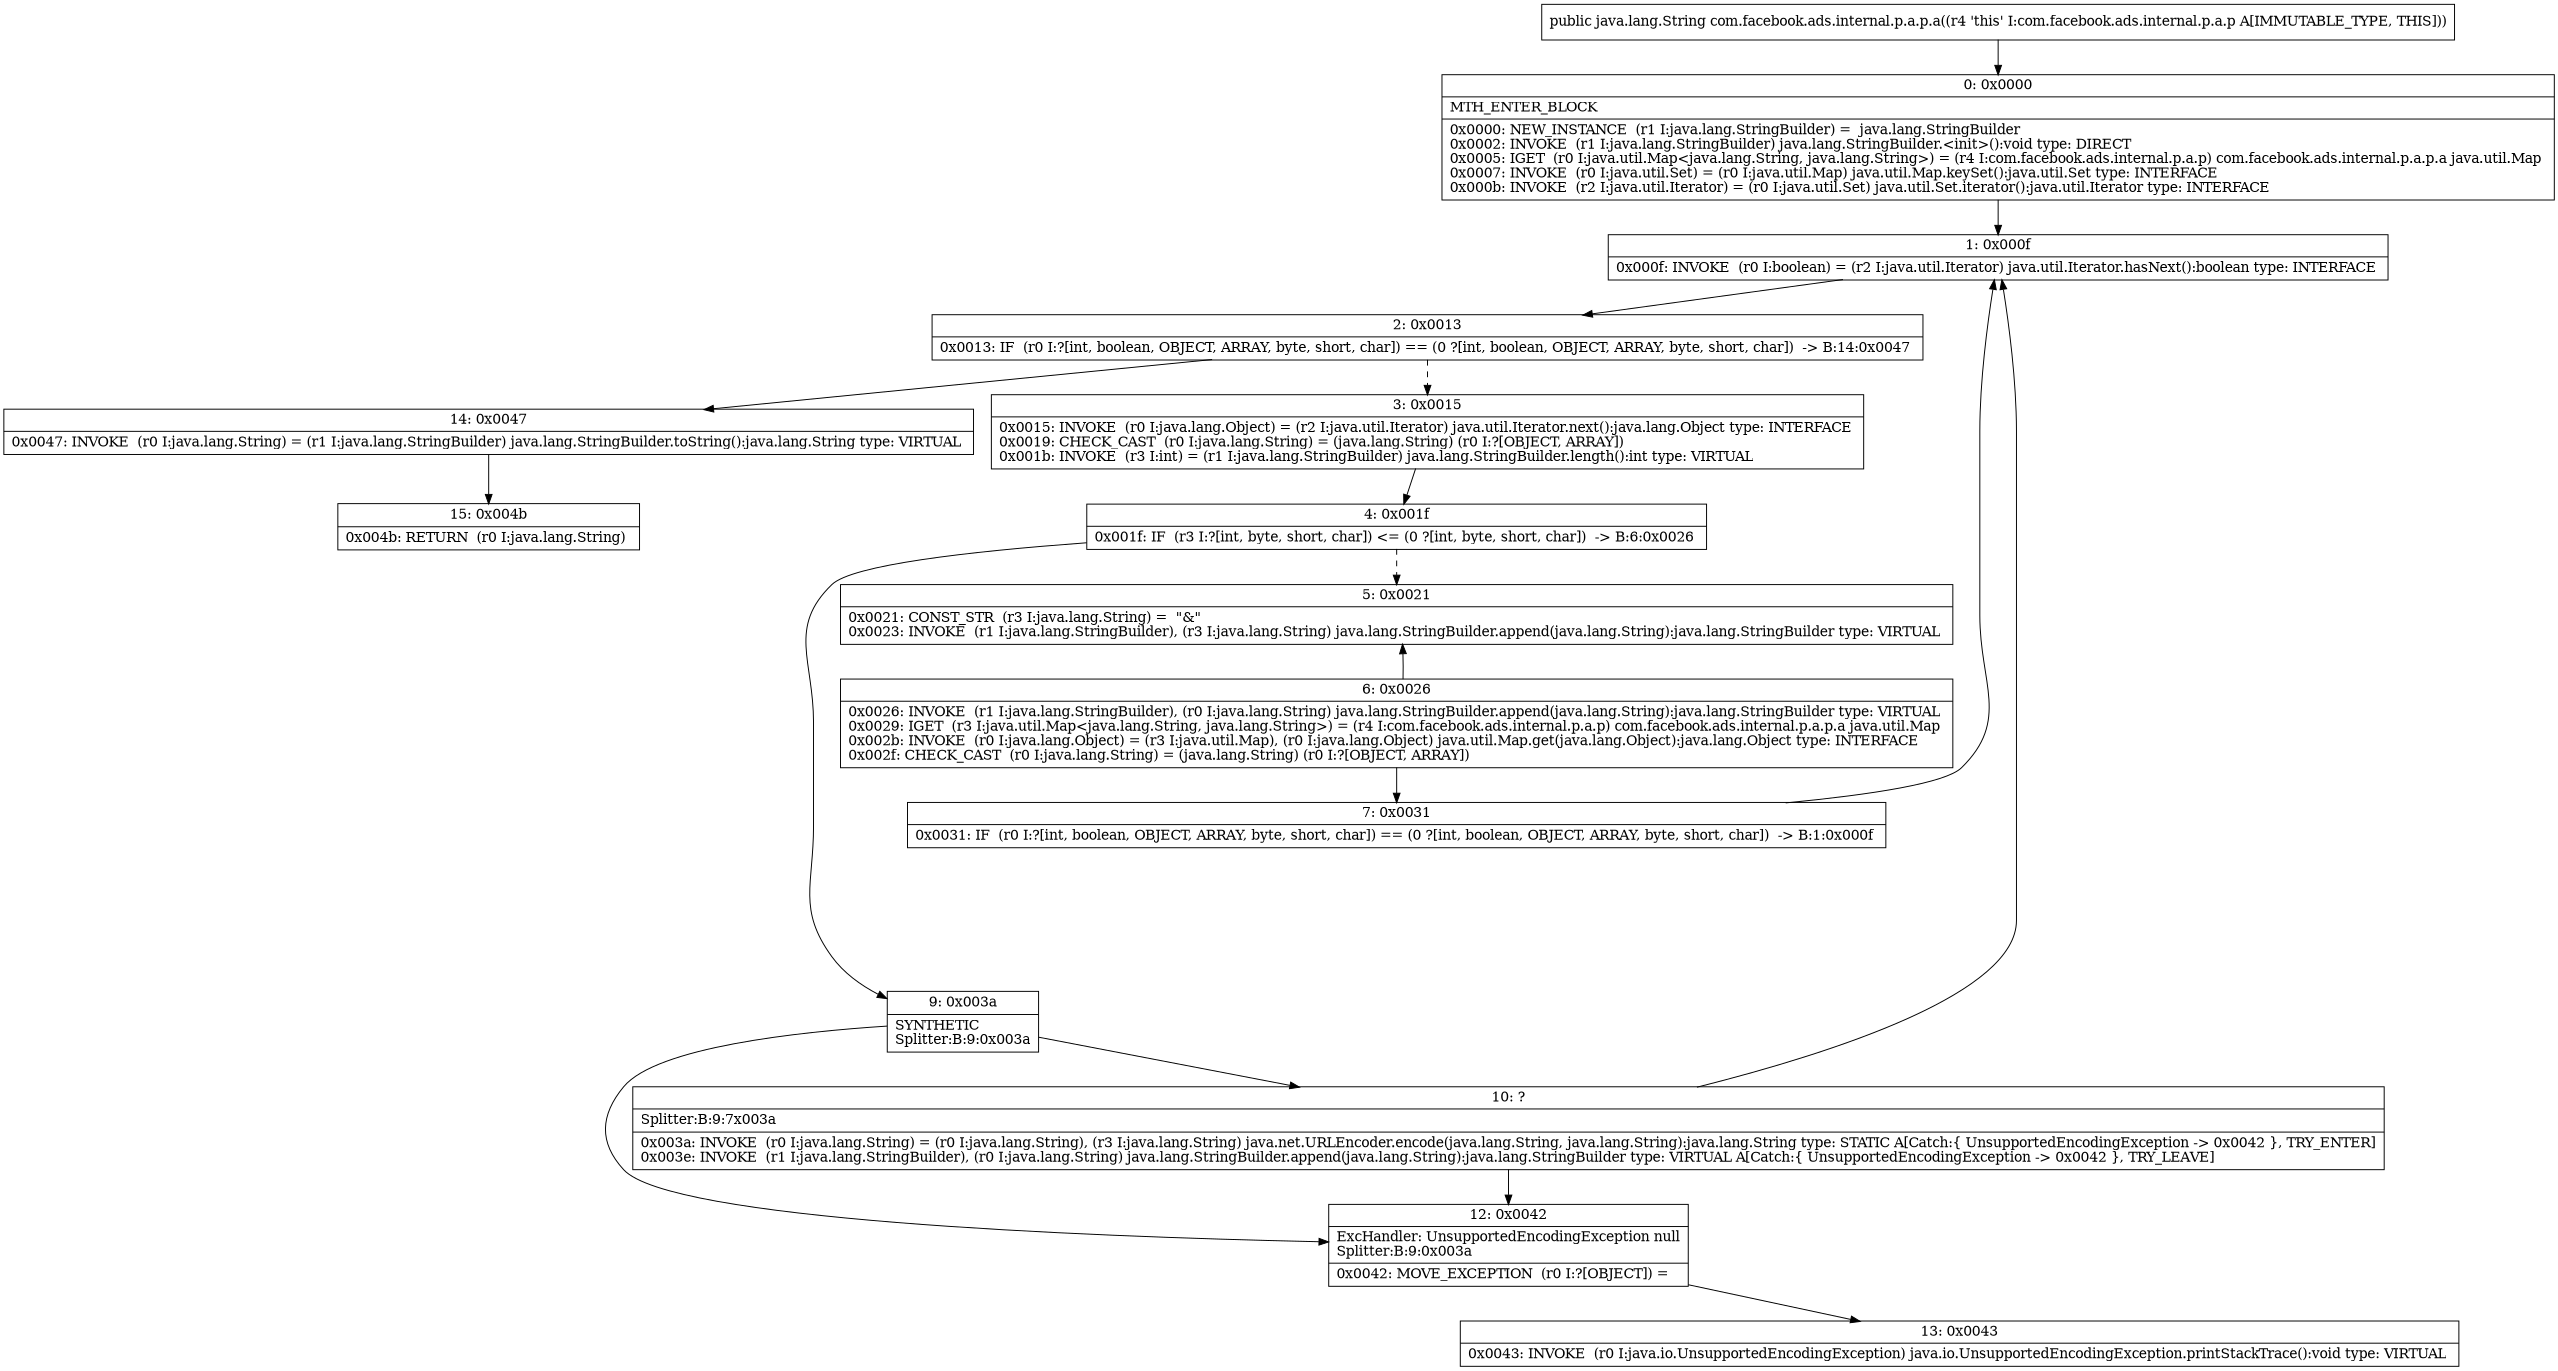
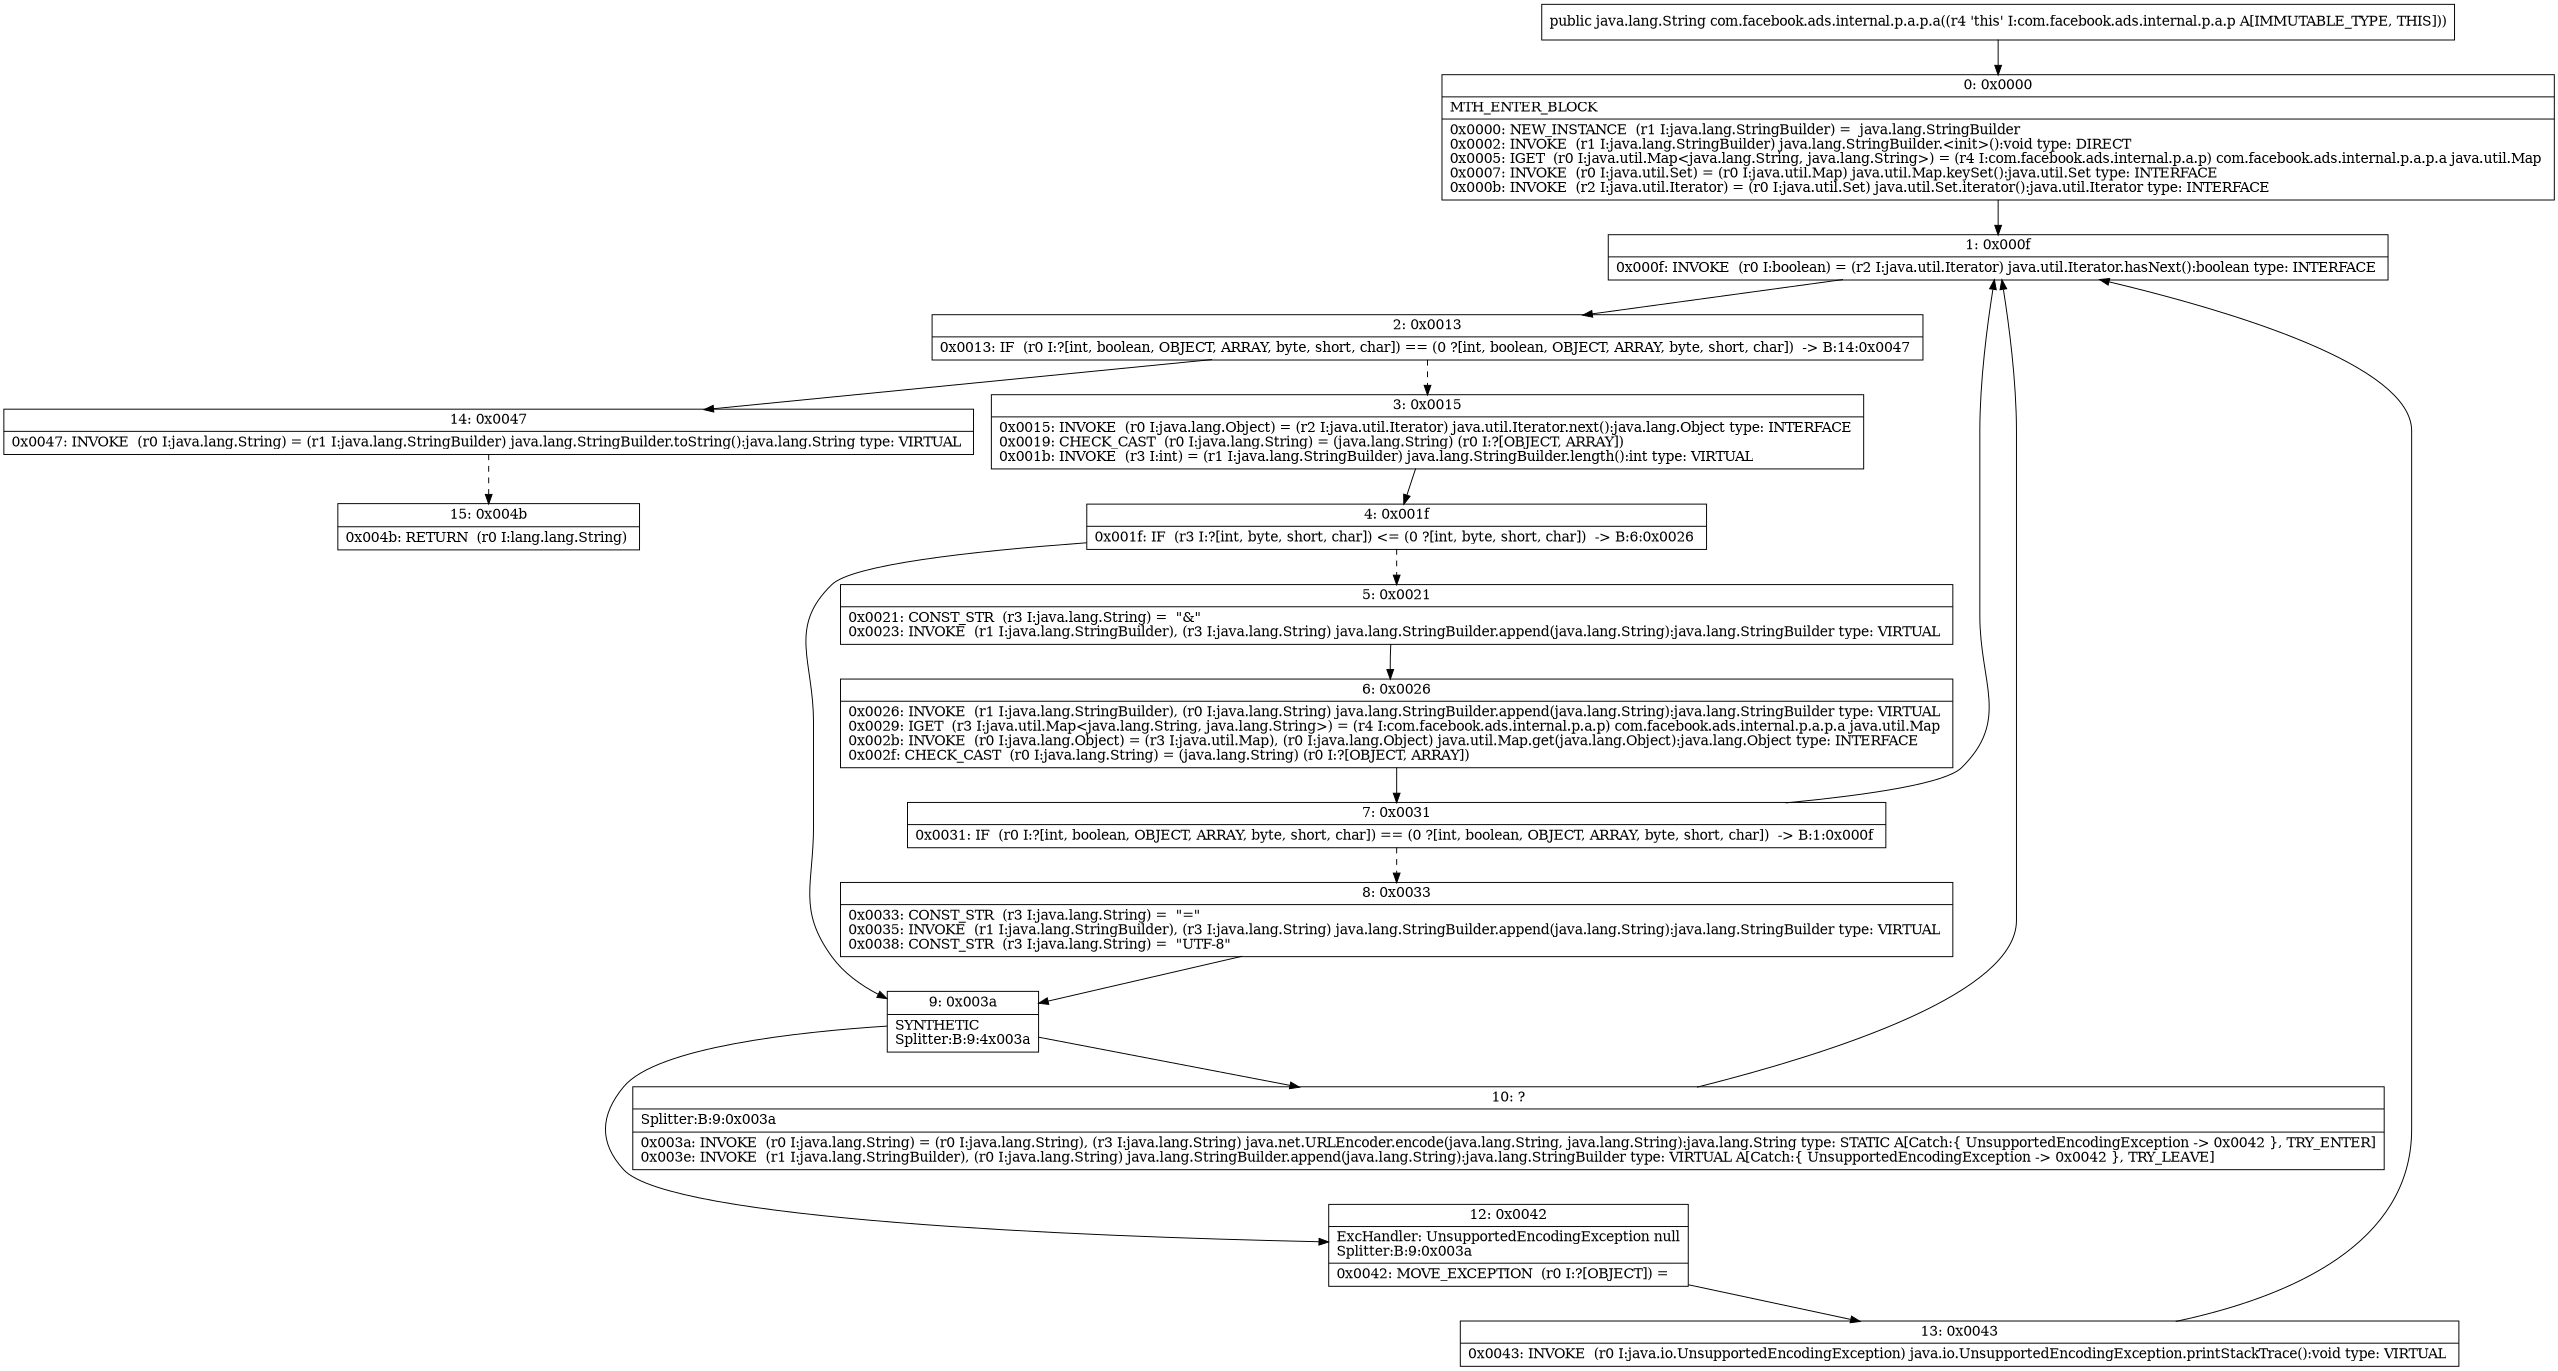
edge "14: 0x0047" -> "15: 0x004b": style solid -> dashed
node "15: 0x004b": text "0x004b: RETURN  (r0 I:java.lang.String)" -> "0x004b: RETURN  (r0 I:lang.lang.String)"
edge "6: 0x0026" -> "5: 0x0021": reversed
edge "13: 0x0043" -> "1: 0x000f": added
node "8: 0x0033": added
node "9: 0x003a": text "Splitter:B:9:0x003a" -> "Splitter:B:9:4x003a"
node "10: ?": text "Splitter:B:9:7x003a" -> "Splitter:B:9:0x003a"
edge "10: ?" -> "12: 0x0042": removed
